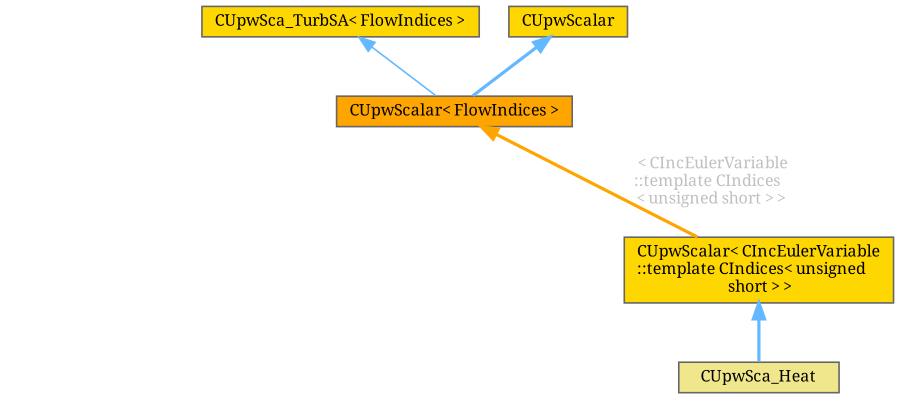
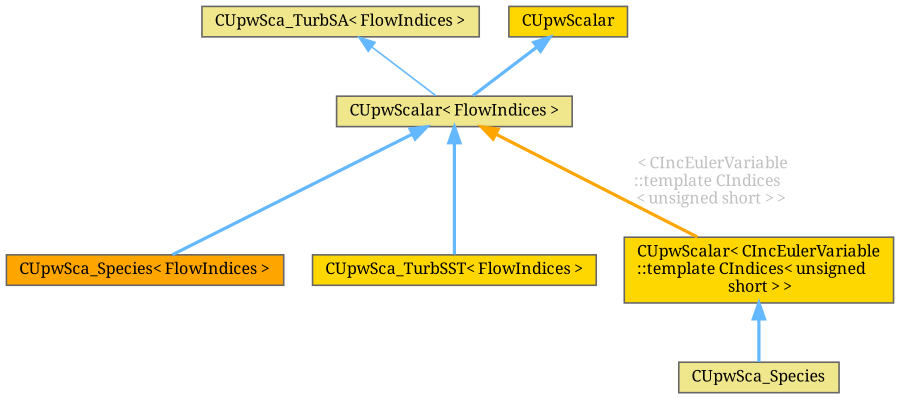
node "CUpwSca_TurbSA< FlowIndices >": fillcolor gold -> khaki
node "CUpwScalar< FlowIndices >": fillcolor orange -> khaki
node "CUpwSca_Species< FlowIndices >": added
node "CUpwSca_TurbSST< FlowIndices >": added
node "CUpwSca_Heat": label "CUpwSca_Heat" -> "CUpwSca_Species"
